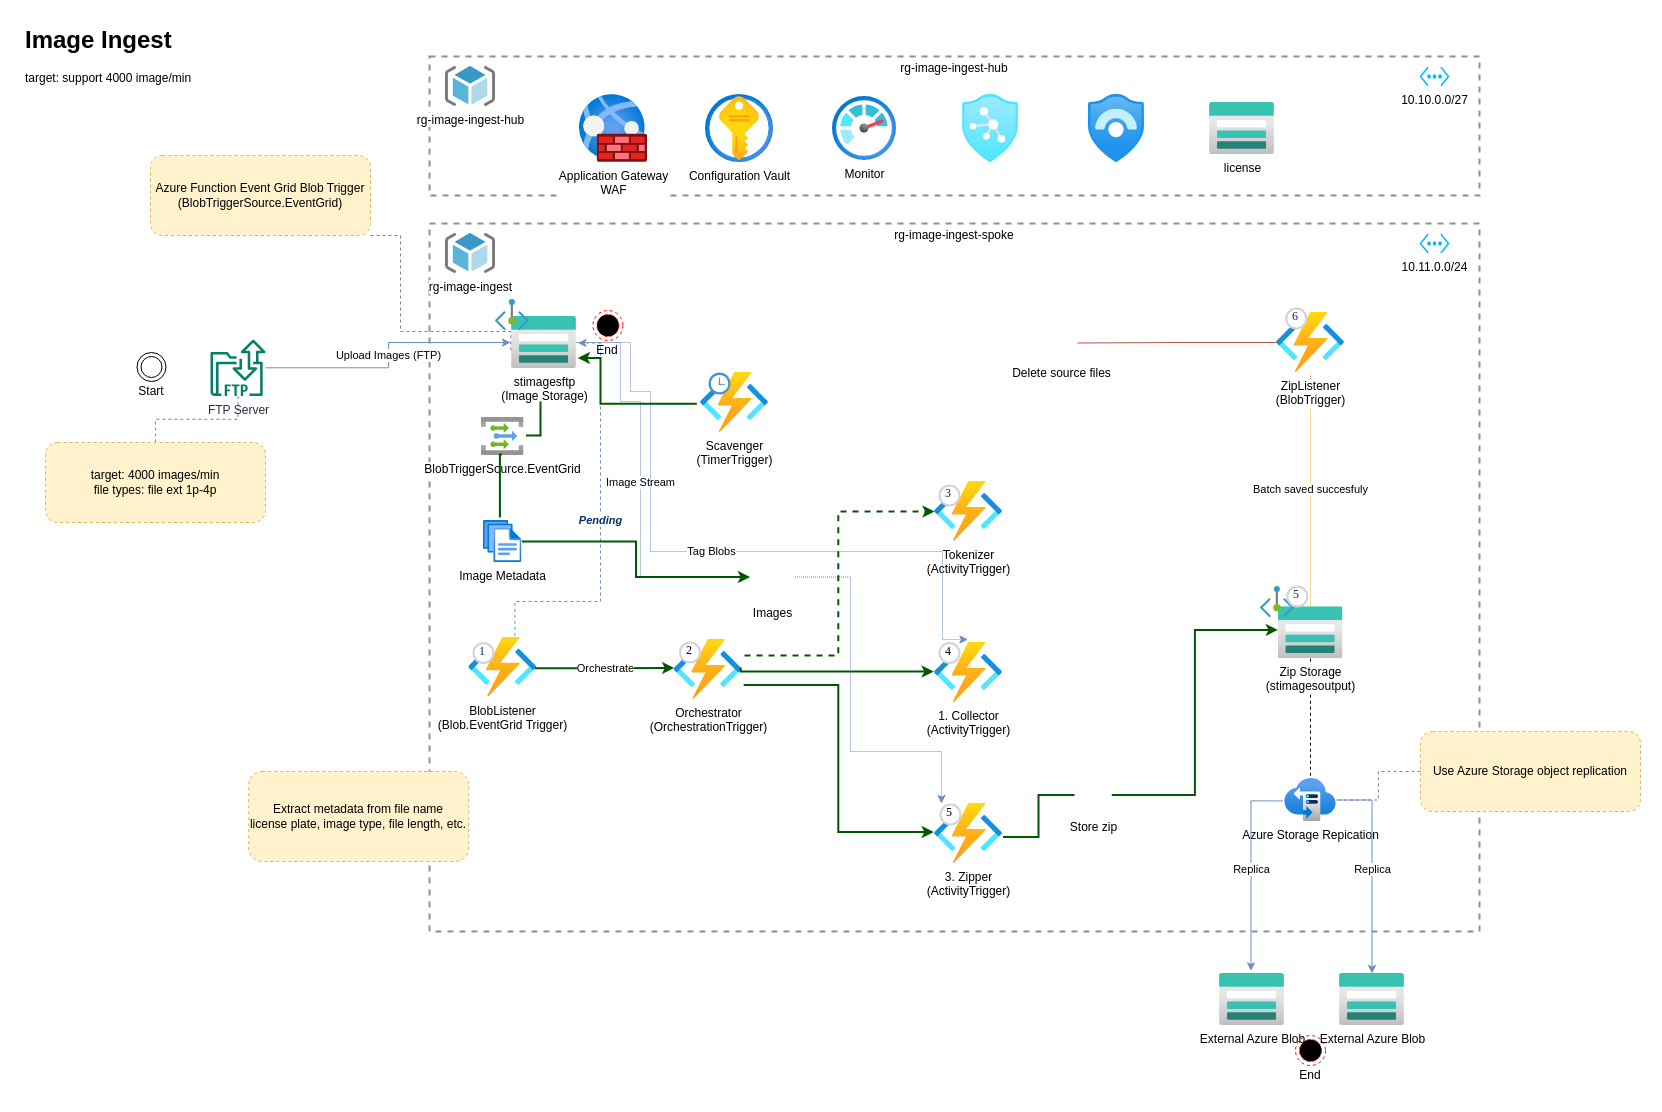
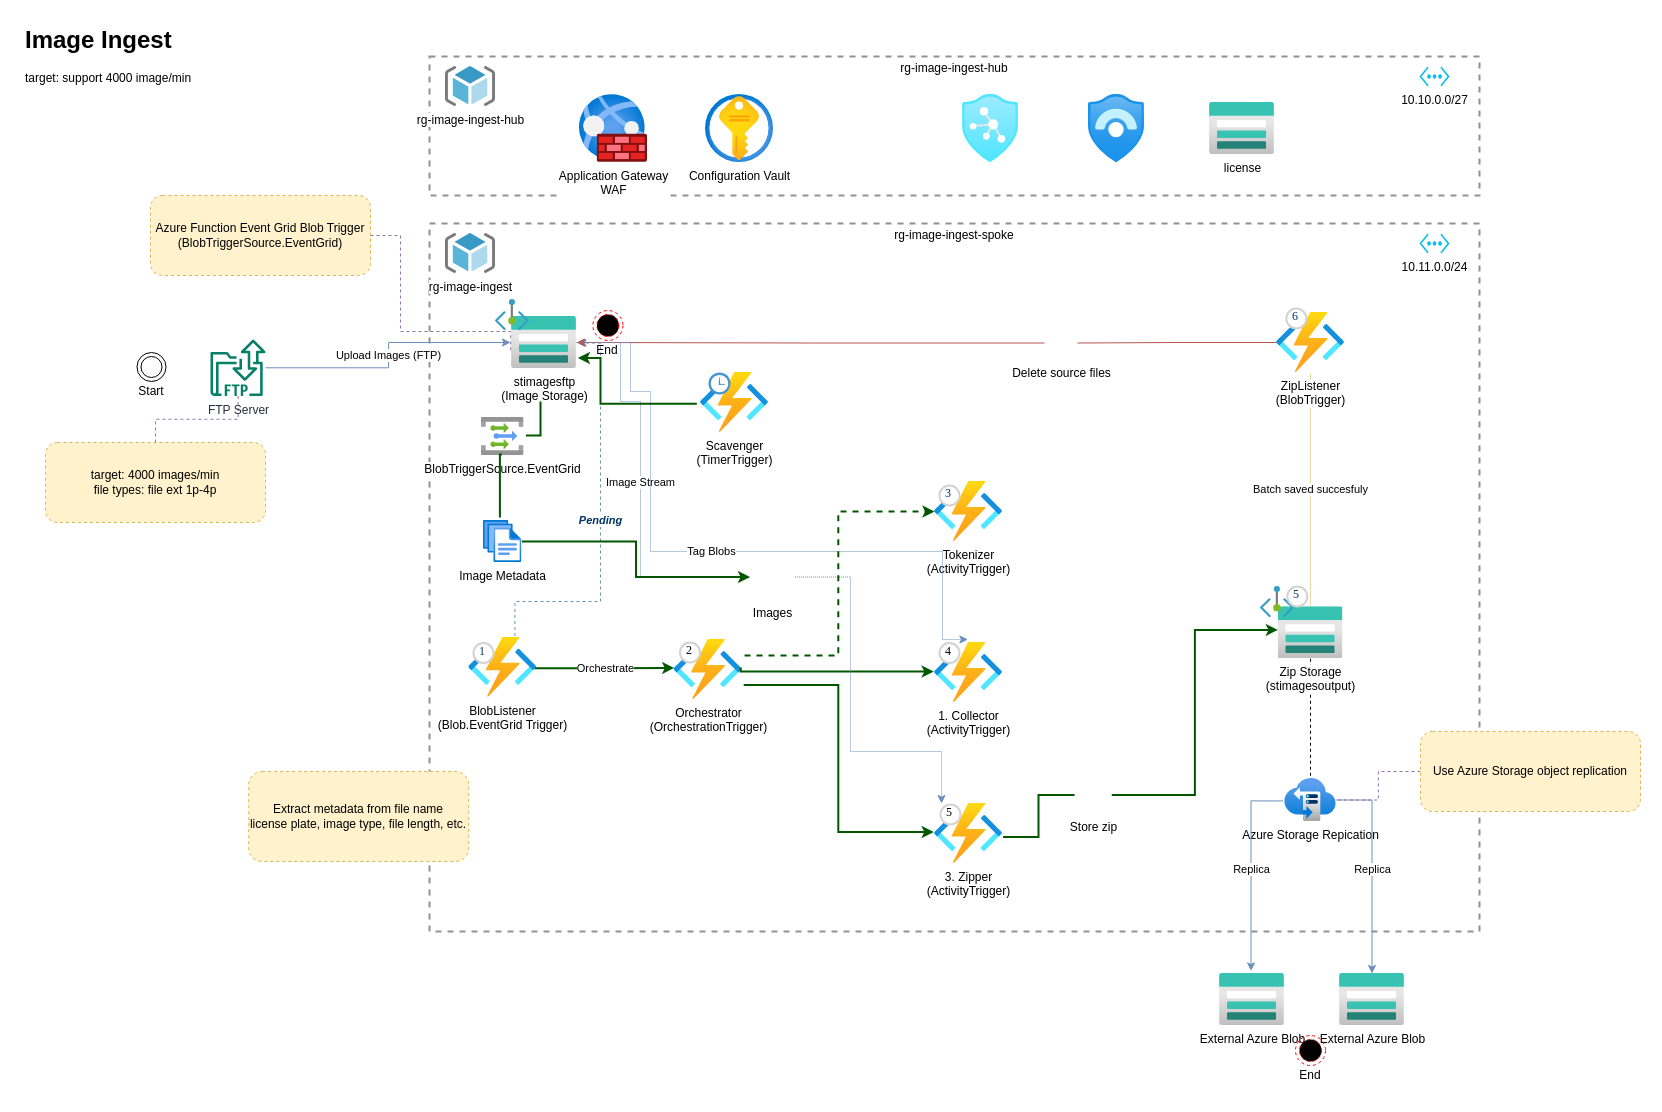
node "Monitor": removed
node "Azure Function Event Grid Blob Trigger (BlobTriggerSource.EventGrid)": moved (261, 196) -> (261, 236)
edge "Delete source files" -> "stimagesftp (Image Storage)": added
